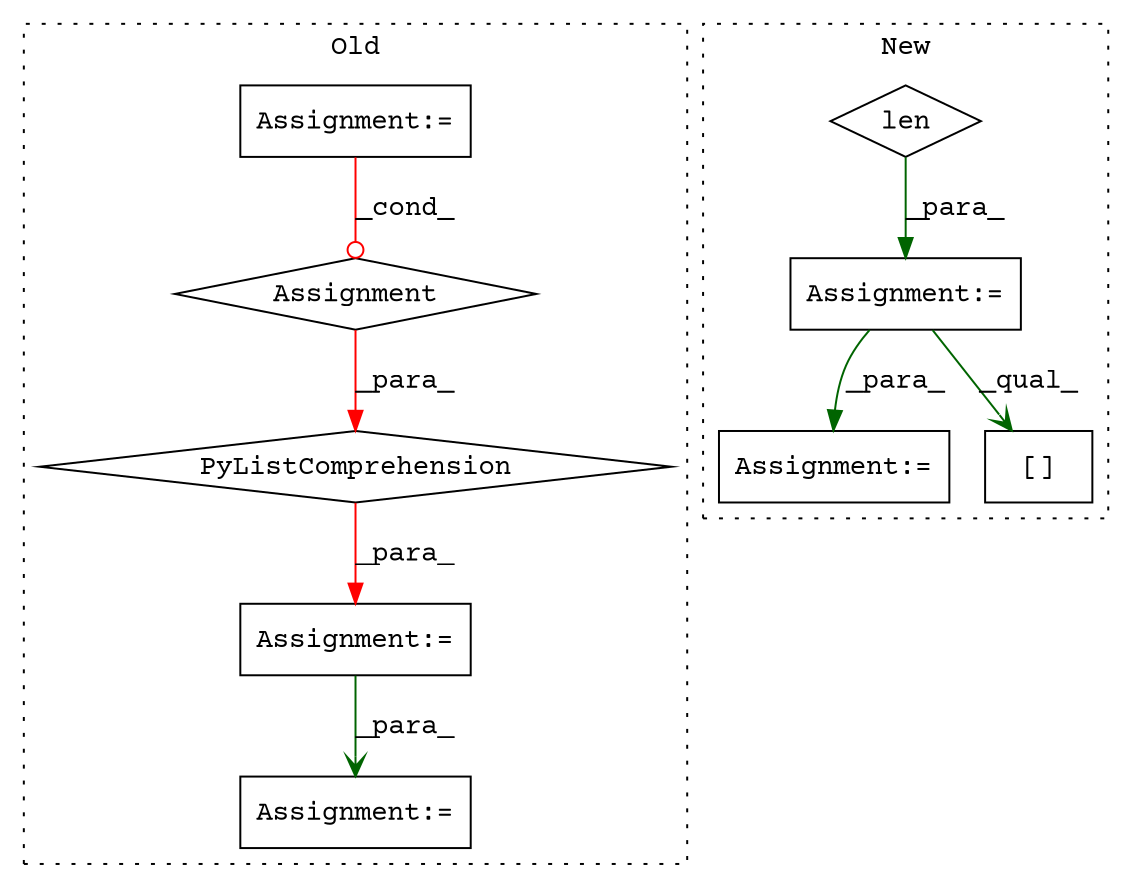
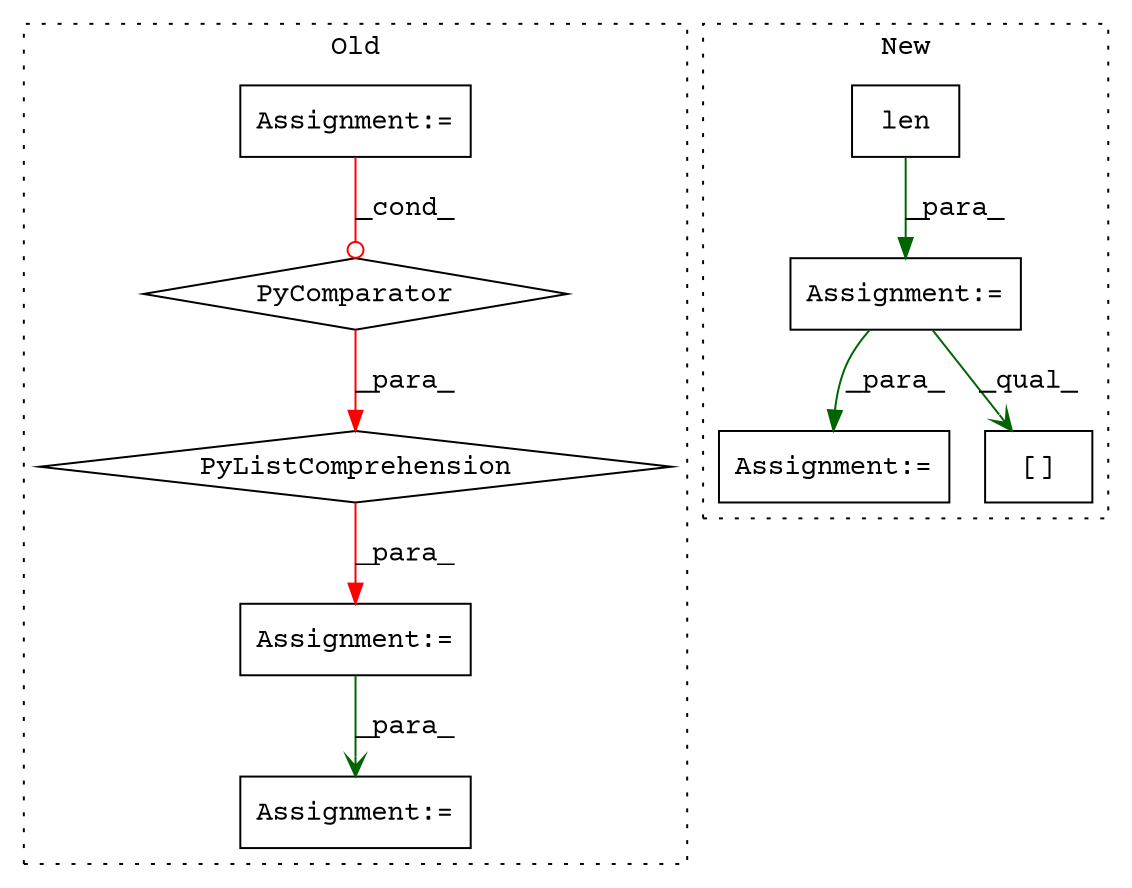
node "len": shape diamond -> box
node "Assignment": label "Assignment" -> "PyComparator"
